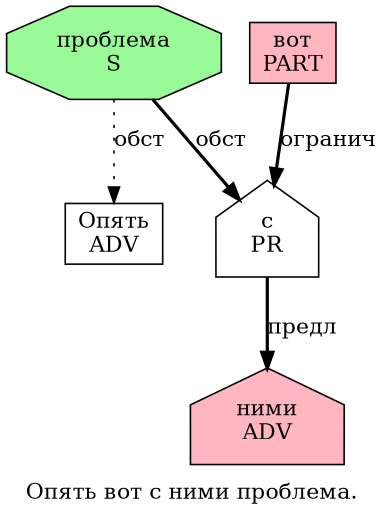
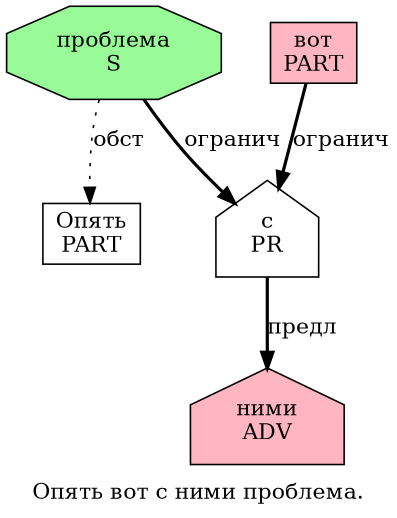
edge "проблема S" -> "с PR": label "обст" -> "огранич"
node "Опять ADV": label "Опять ADV" -> "Опять PART"
